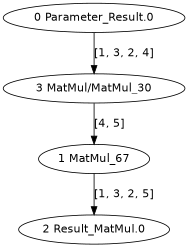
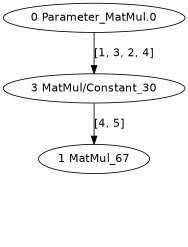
node "0 Parameter_Result.0": label "0 Parameter_Result.0" -> "0 Parameter_MatMul.0"
node "3 MatMul/MatMul_30": label "3 MatMul/MatMul_30" -> "3 MatMul/Constant_30"
node "2 Result_MatMul.0": removed
